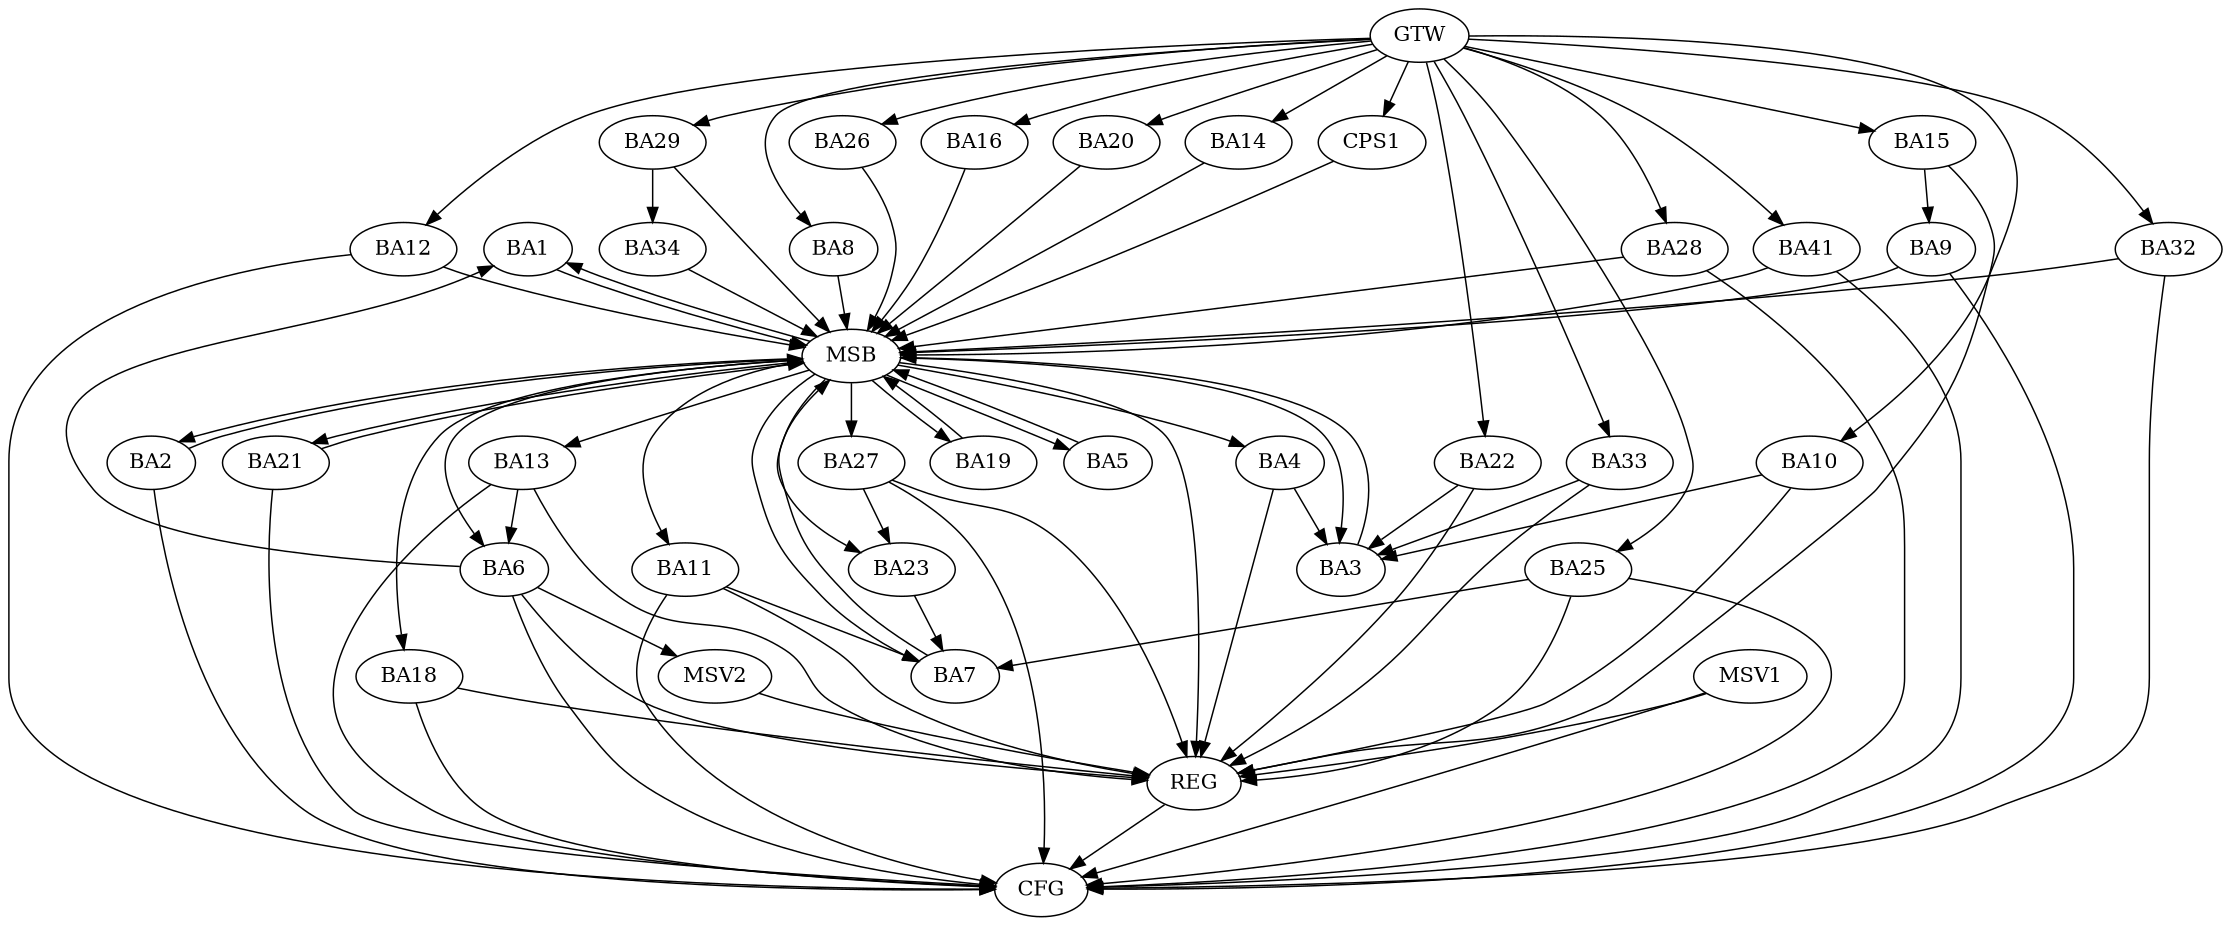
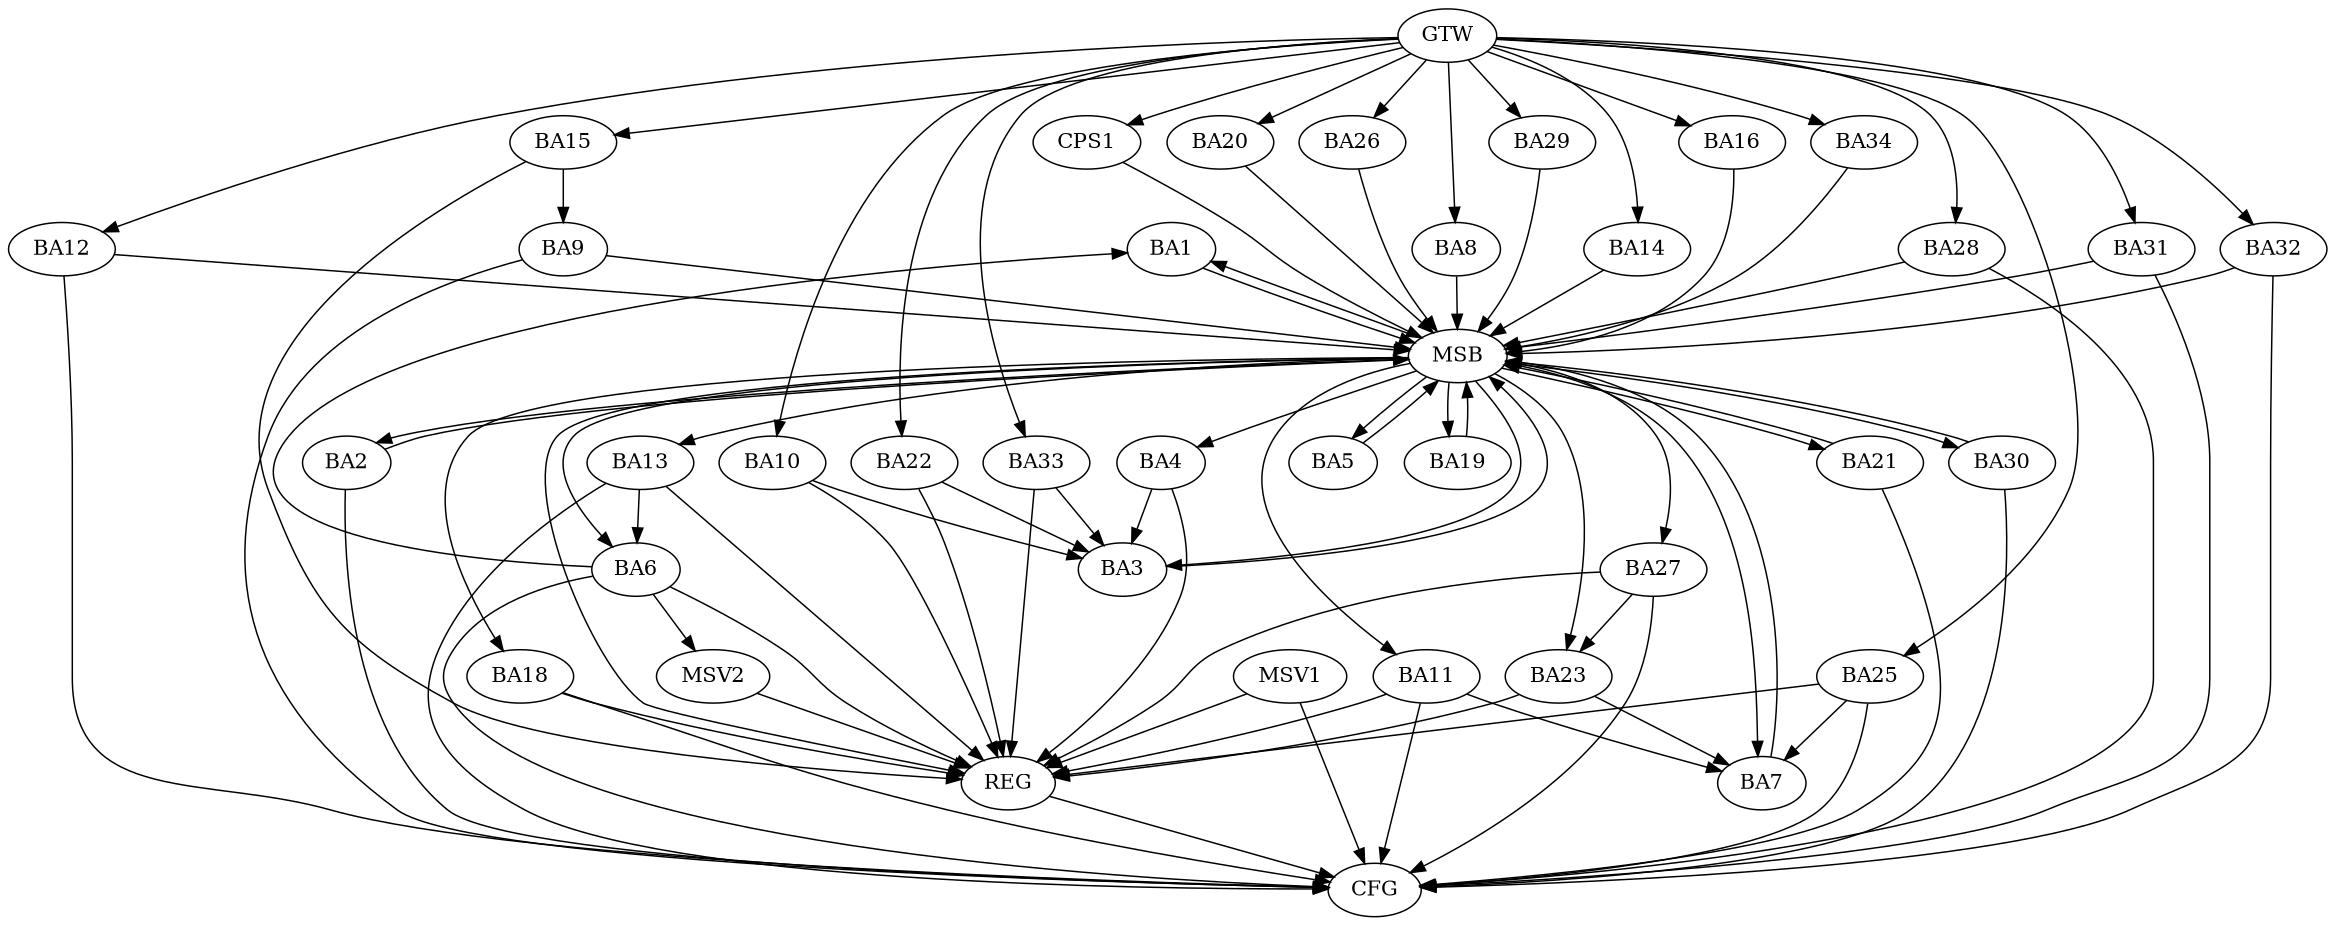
edge "BA29" -> "BA34": now "GTW" -> "BA34"
node "BA41": label "BA41" -> "BA31"
node "BA30": added
edge "BA23" -> "REG": added
